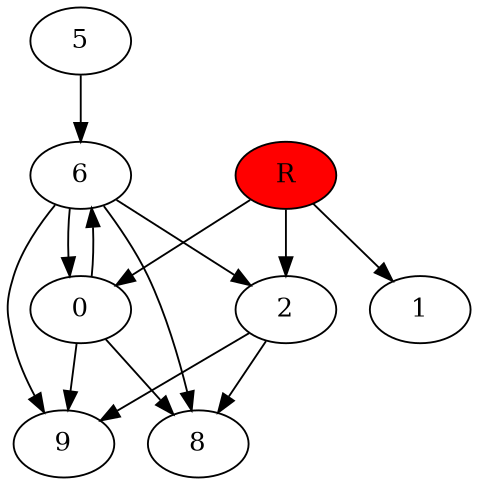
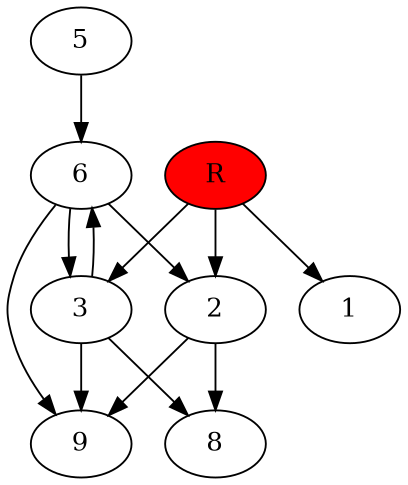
edge "6" -> "8": removed
node "0": label "0" -> "3"
